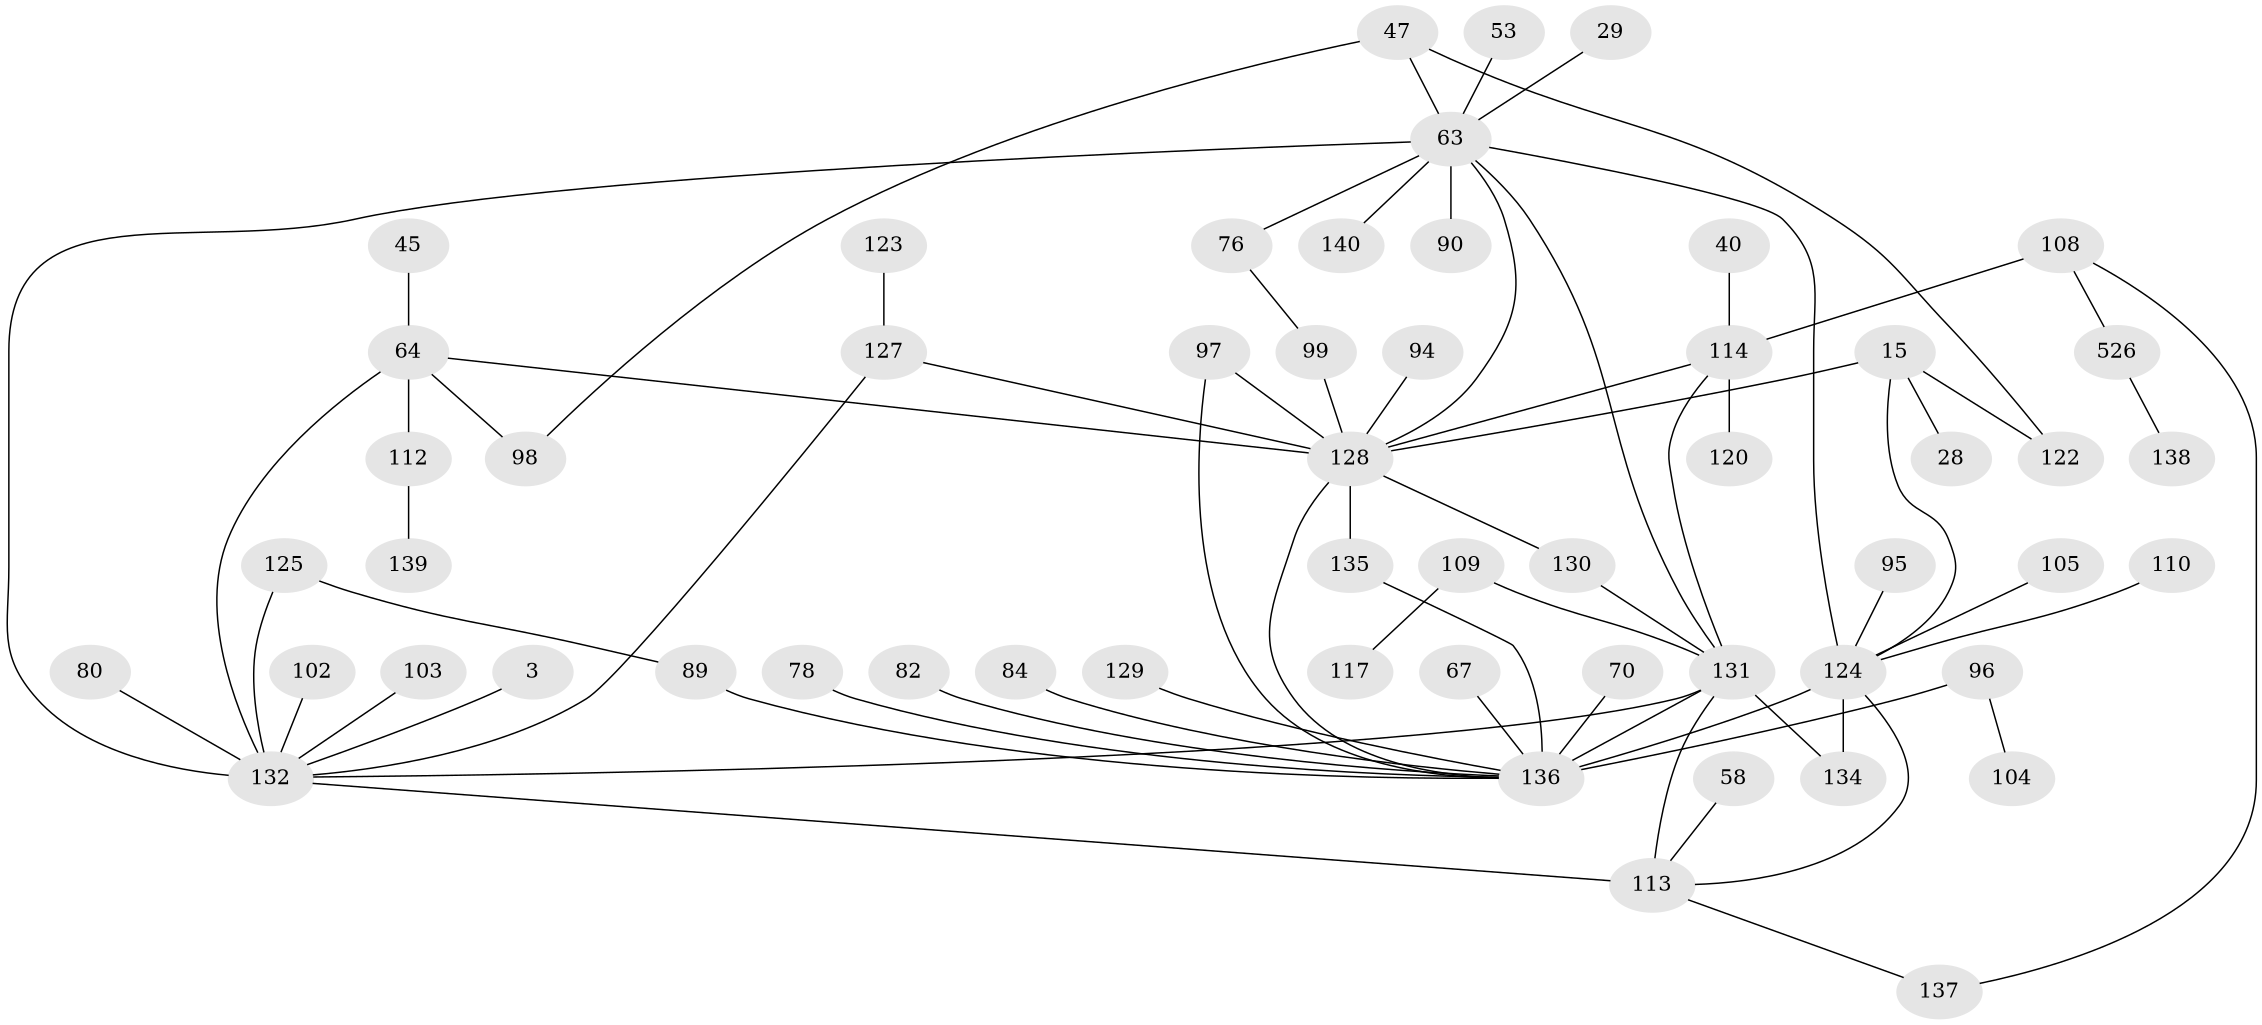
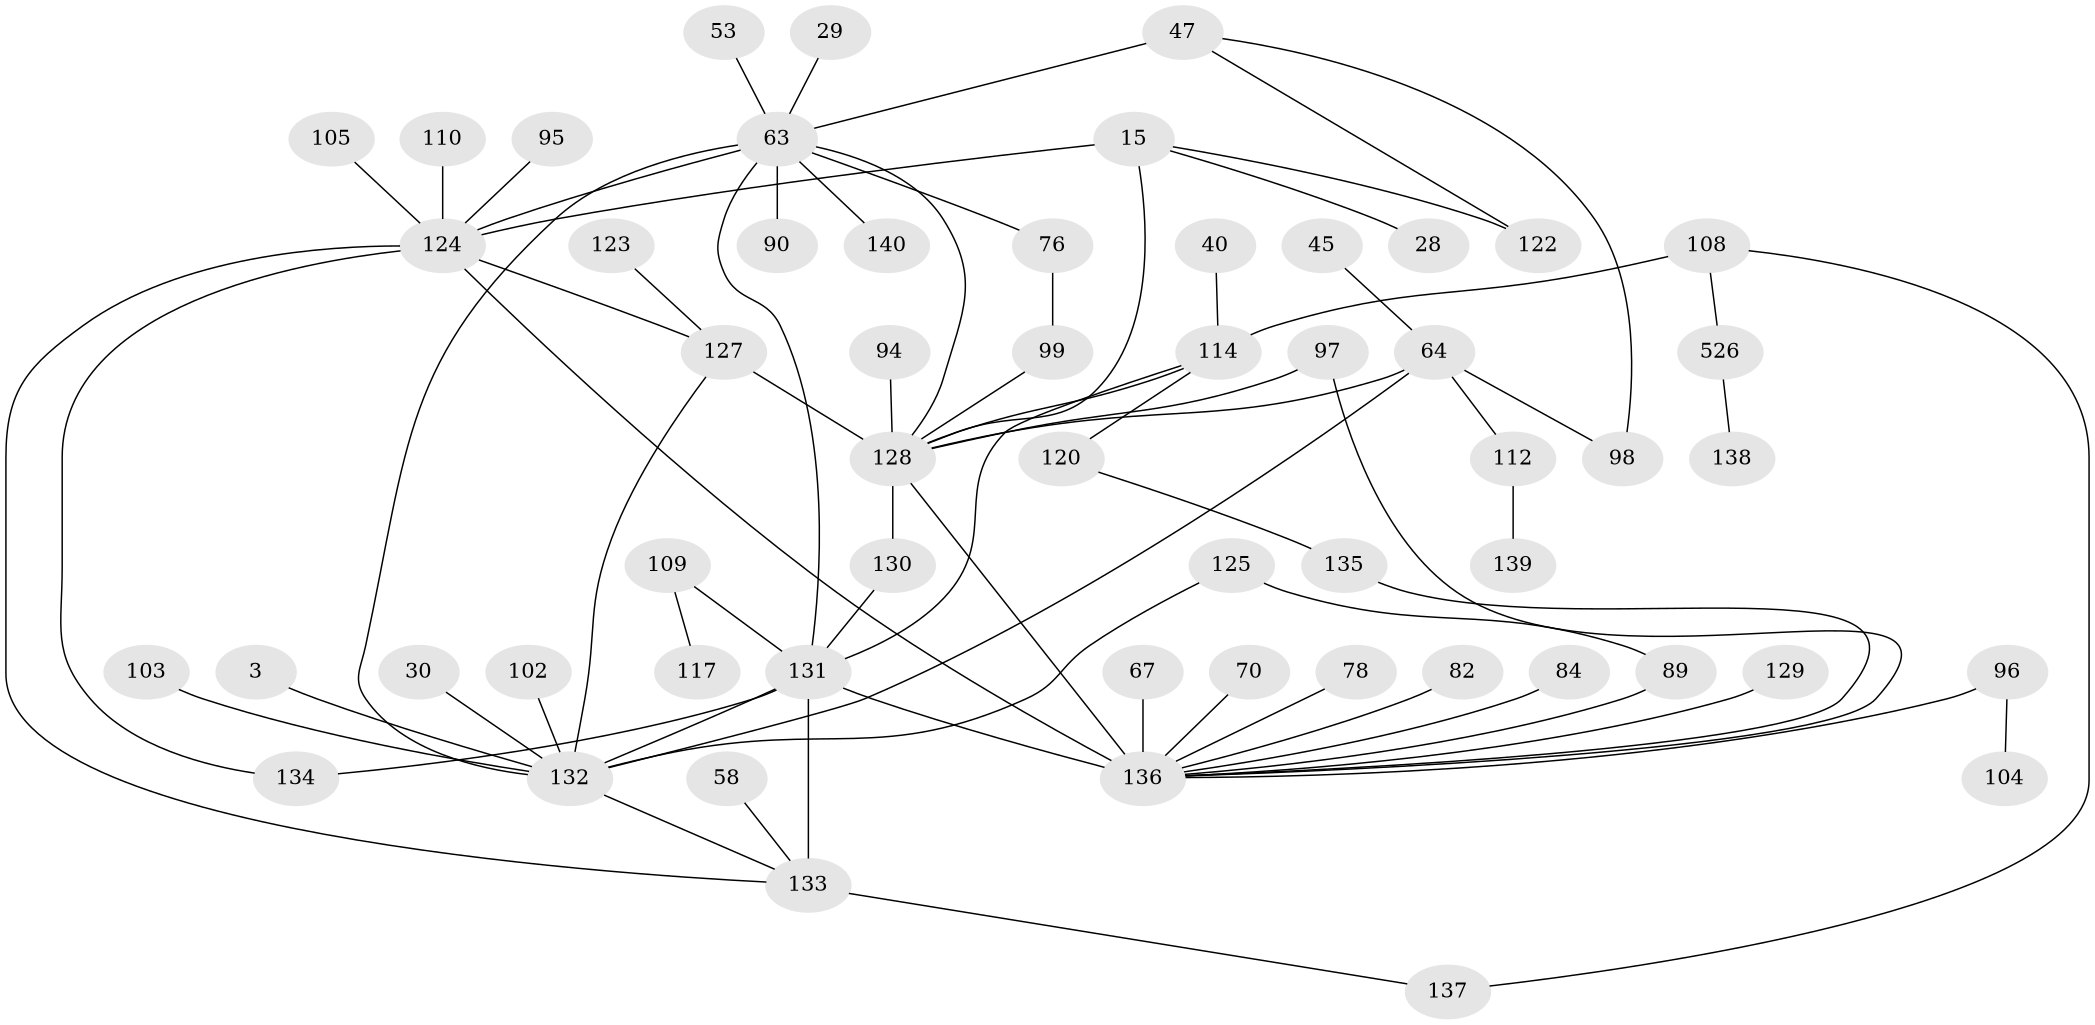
edge "124" -- "127": added
edge "128" -- "135": now "120" -- "135"
node "80": label "80" -> "30"
node "113": label "113" -> "133"
